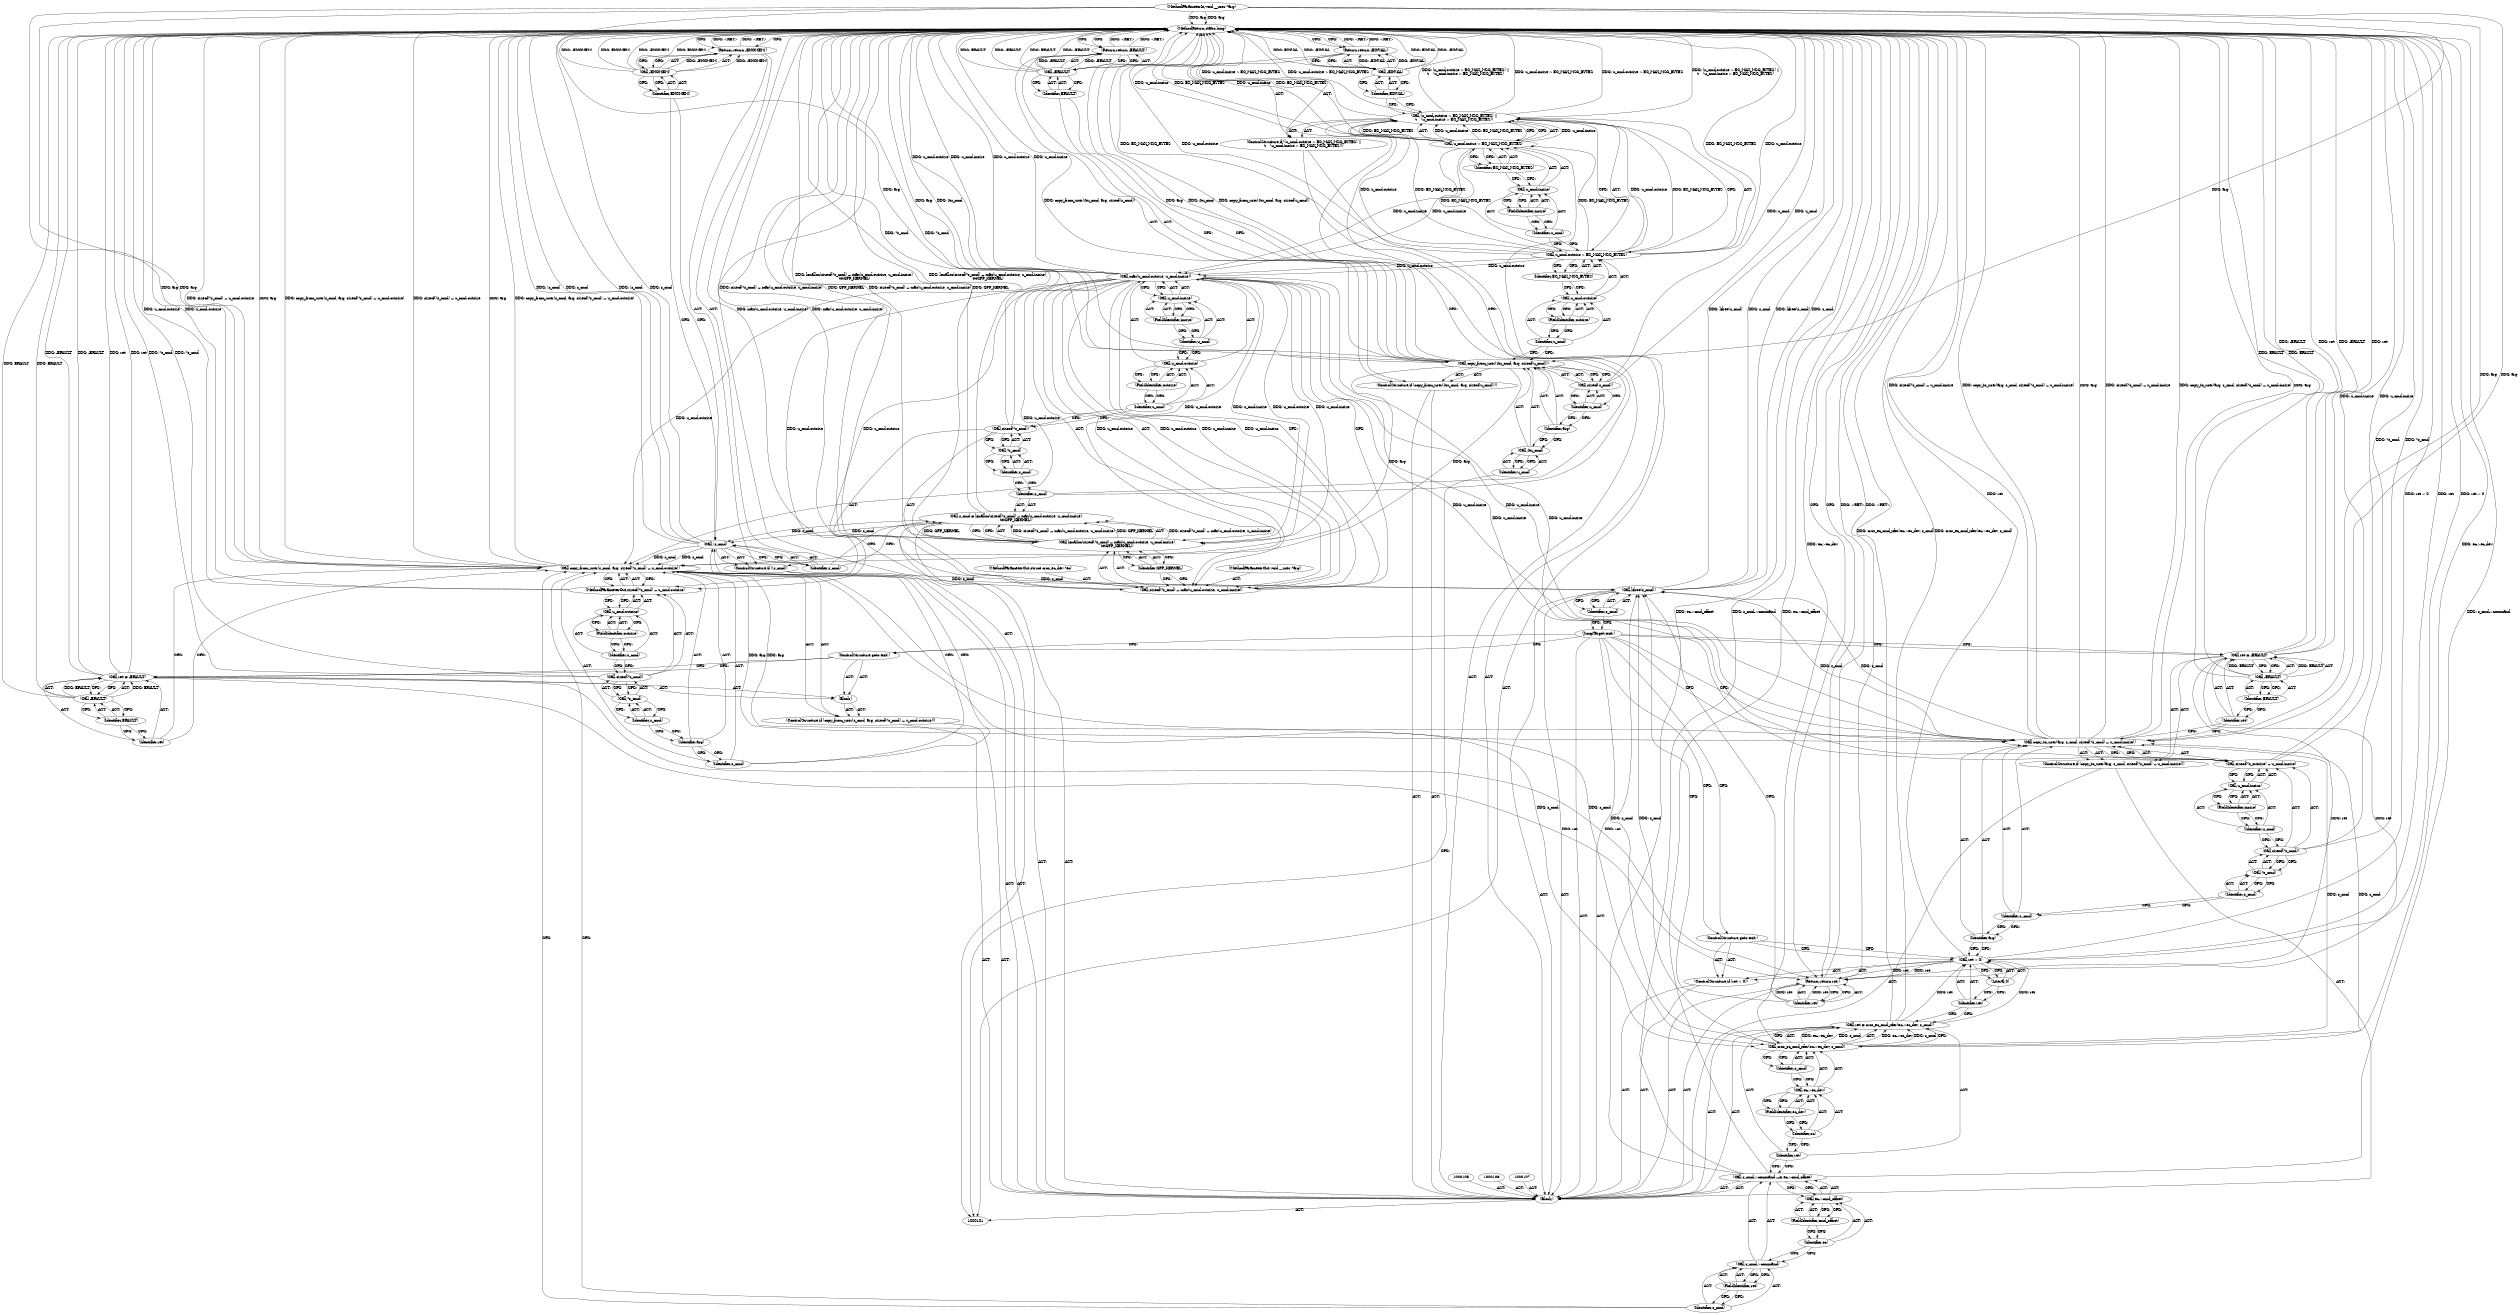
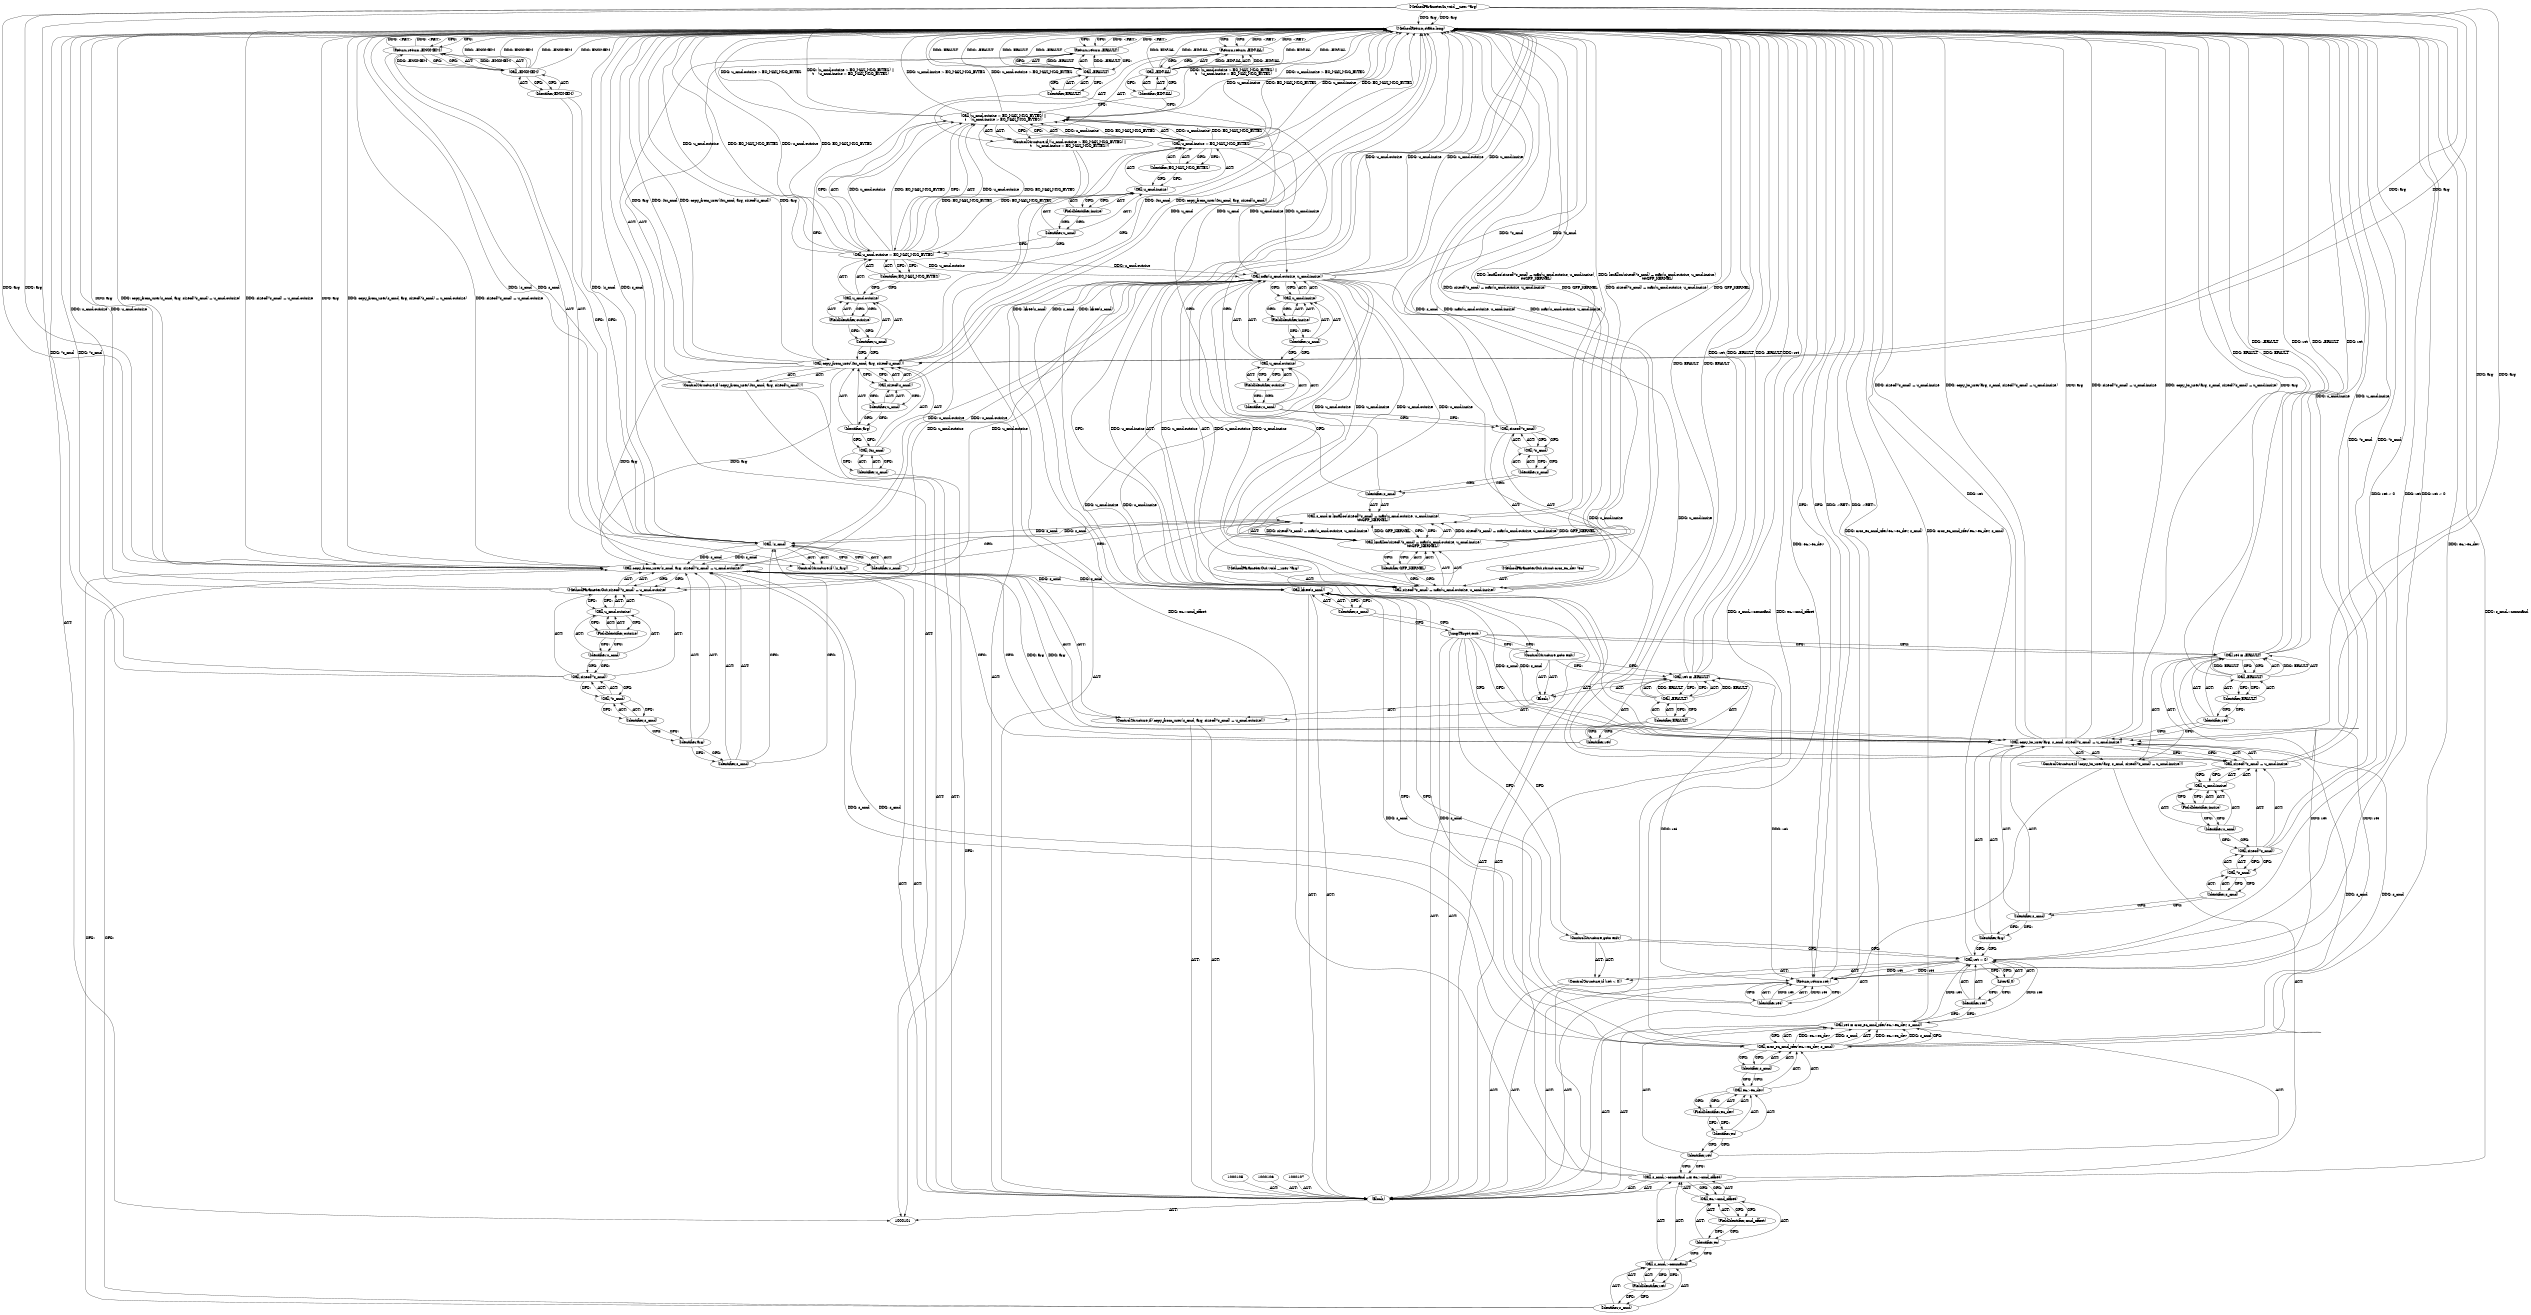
node "(ControlStructure,if (!s_cmd))": label "(ControlStructure,if (!s_cmd))" -> "(ControlStructure,if (!s_arg))"
edge "(Call,u_cmd.insize > EC_MAX_MSG_BYTES)" -> "1000101": now "(MethodParameterIn,void __user *arg)" -> "1000101"
node "(Call,sizeof(*s_outsize) + u_cmd.insize)": label "(Call,sizeof(*s_outsize) + u_cmd.insize)" -> "(Call,sizeof(*s_cmd) + u_cmd.insize)"
